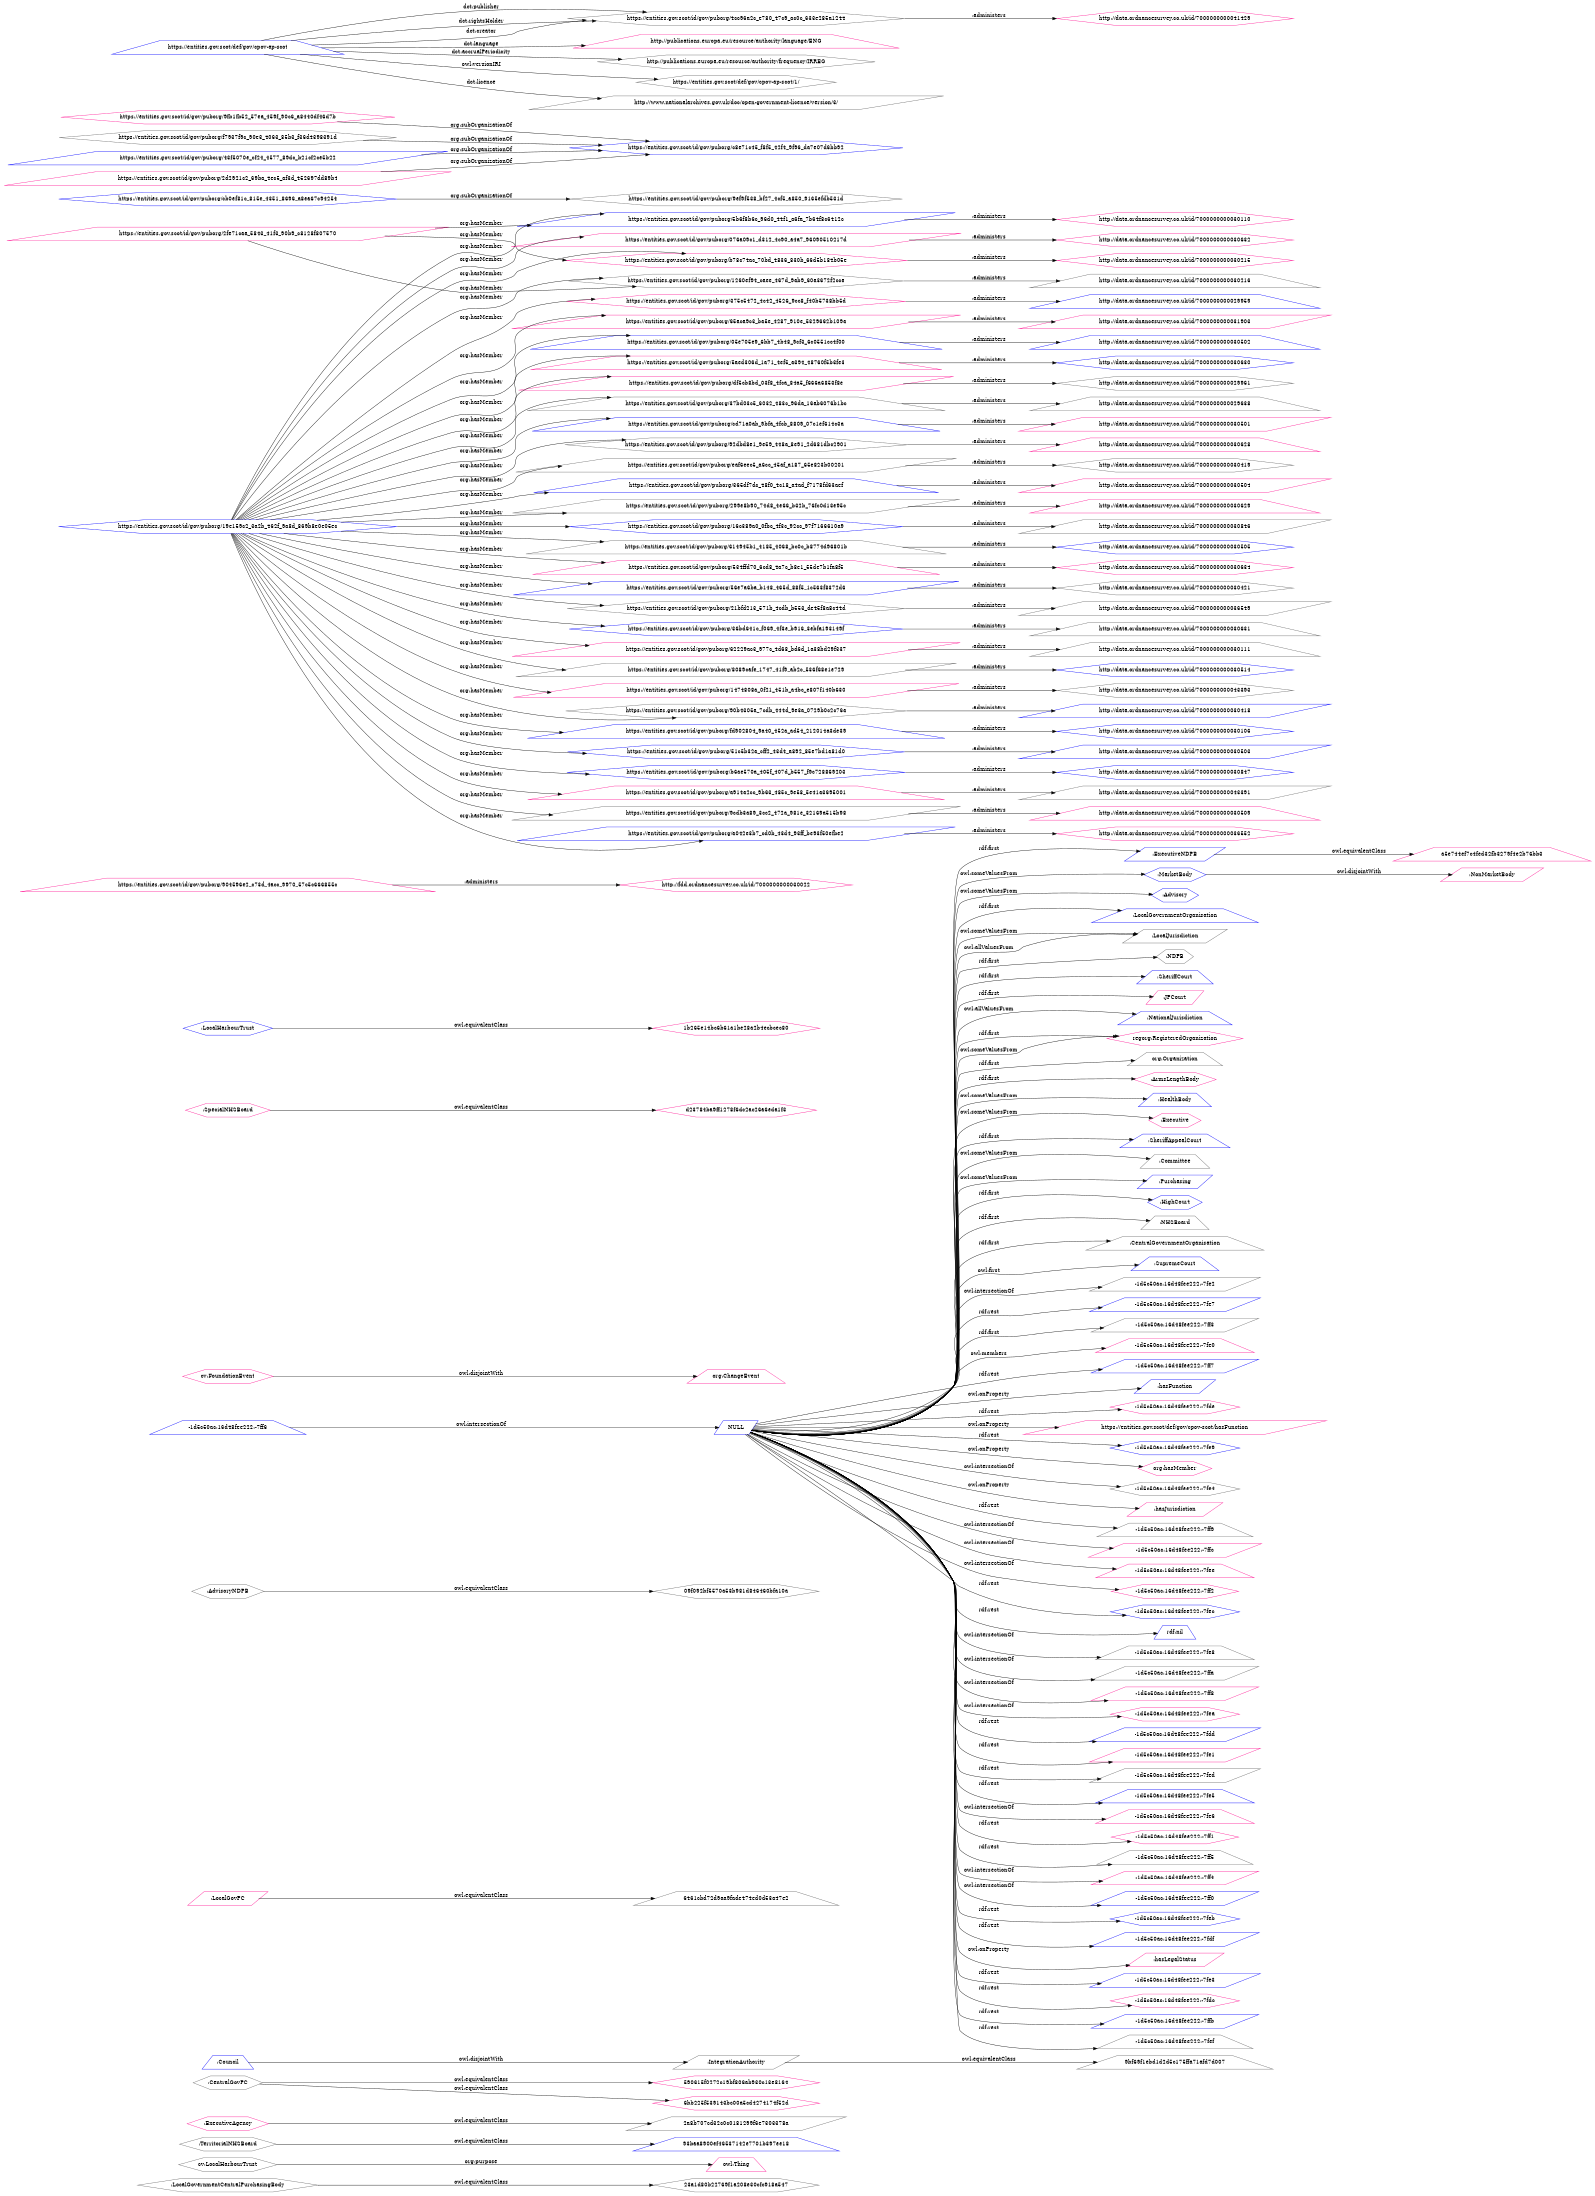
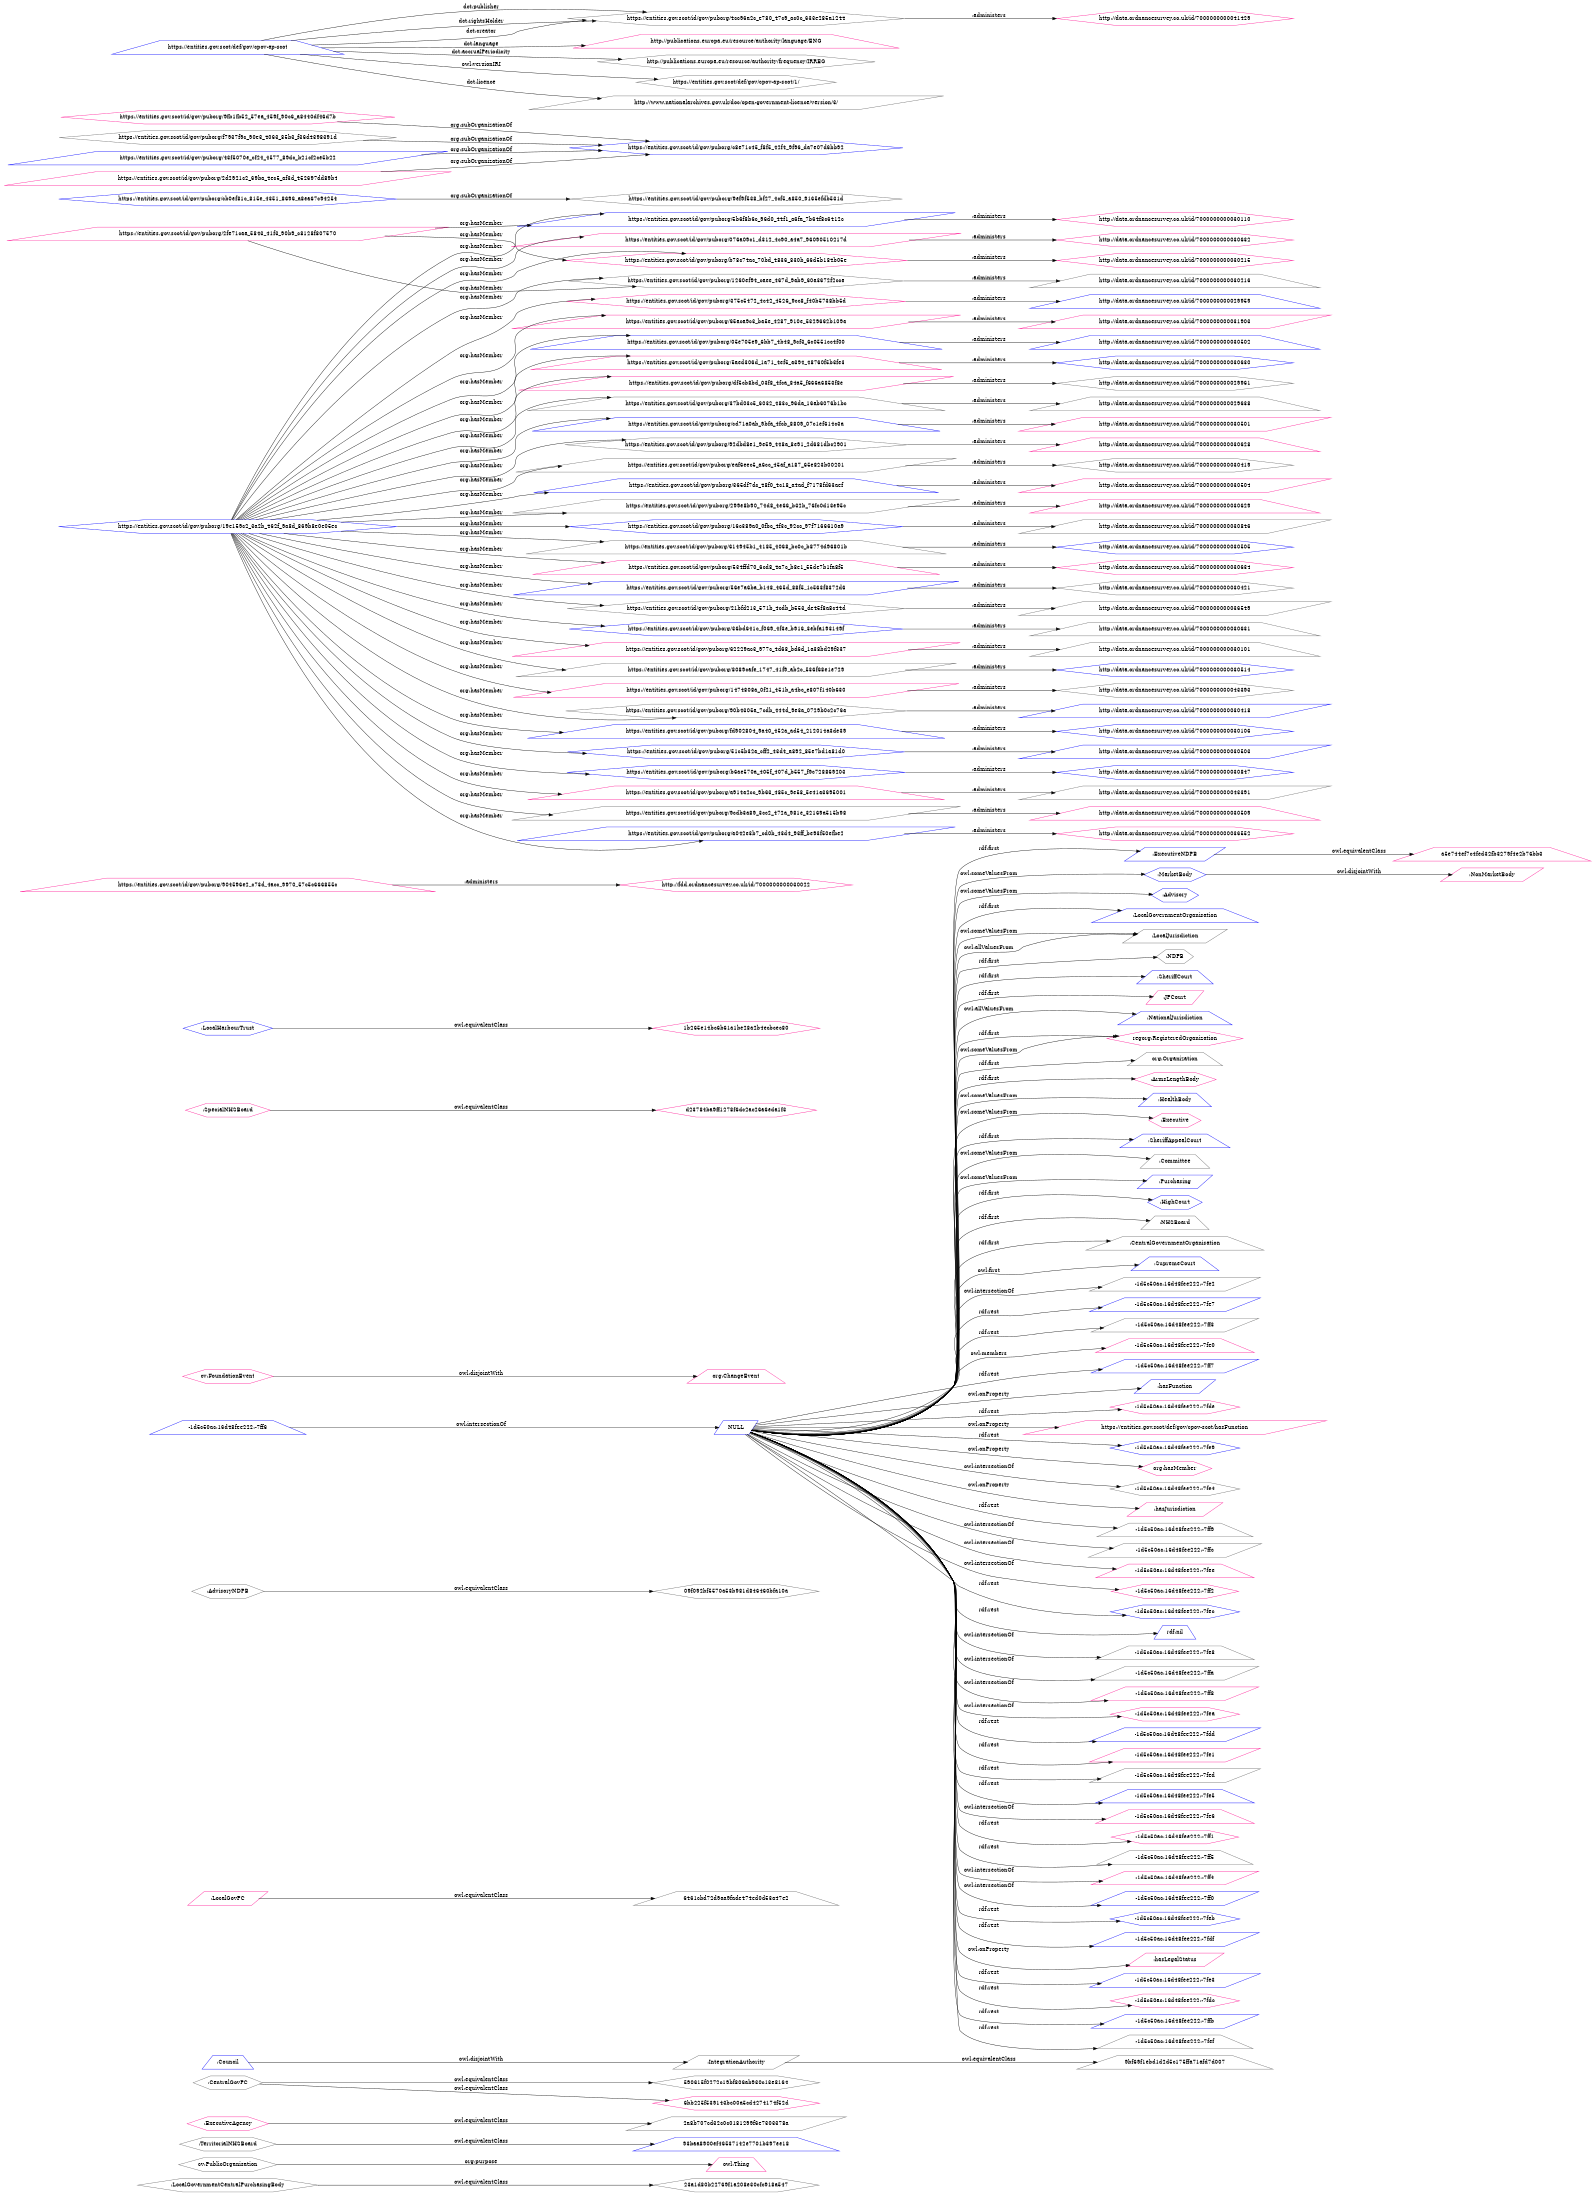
node "http://data.ordnancesurvey.co.uk/id/7000000000030111": label "http://data.ordnancesurvey.co.uk/id/7000000000030111" -> "http://data.ordnancesurvey.co.uk/id/7000000000030101"
edge "NULL" -> "-1d5c50ac:16d48fee222:-7ff3": label "rdf:first" -> "rdf:rest"
node "-1d5c50ac:16d48fee222:-7ffc": color deeppink -> gray40
node "590615f0272c19bf806ab930c13e8164": color deeppink -> gray40
node "cv:LocalHarbourTrust": label "cv:LocalHarbourTrust" -> "cv:PublicOrganisation"
